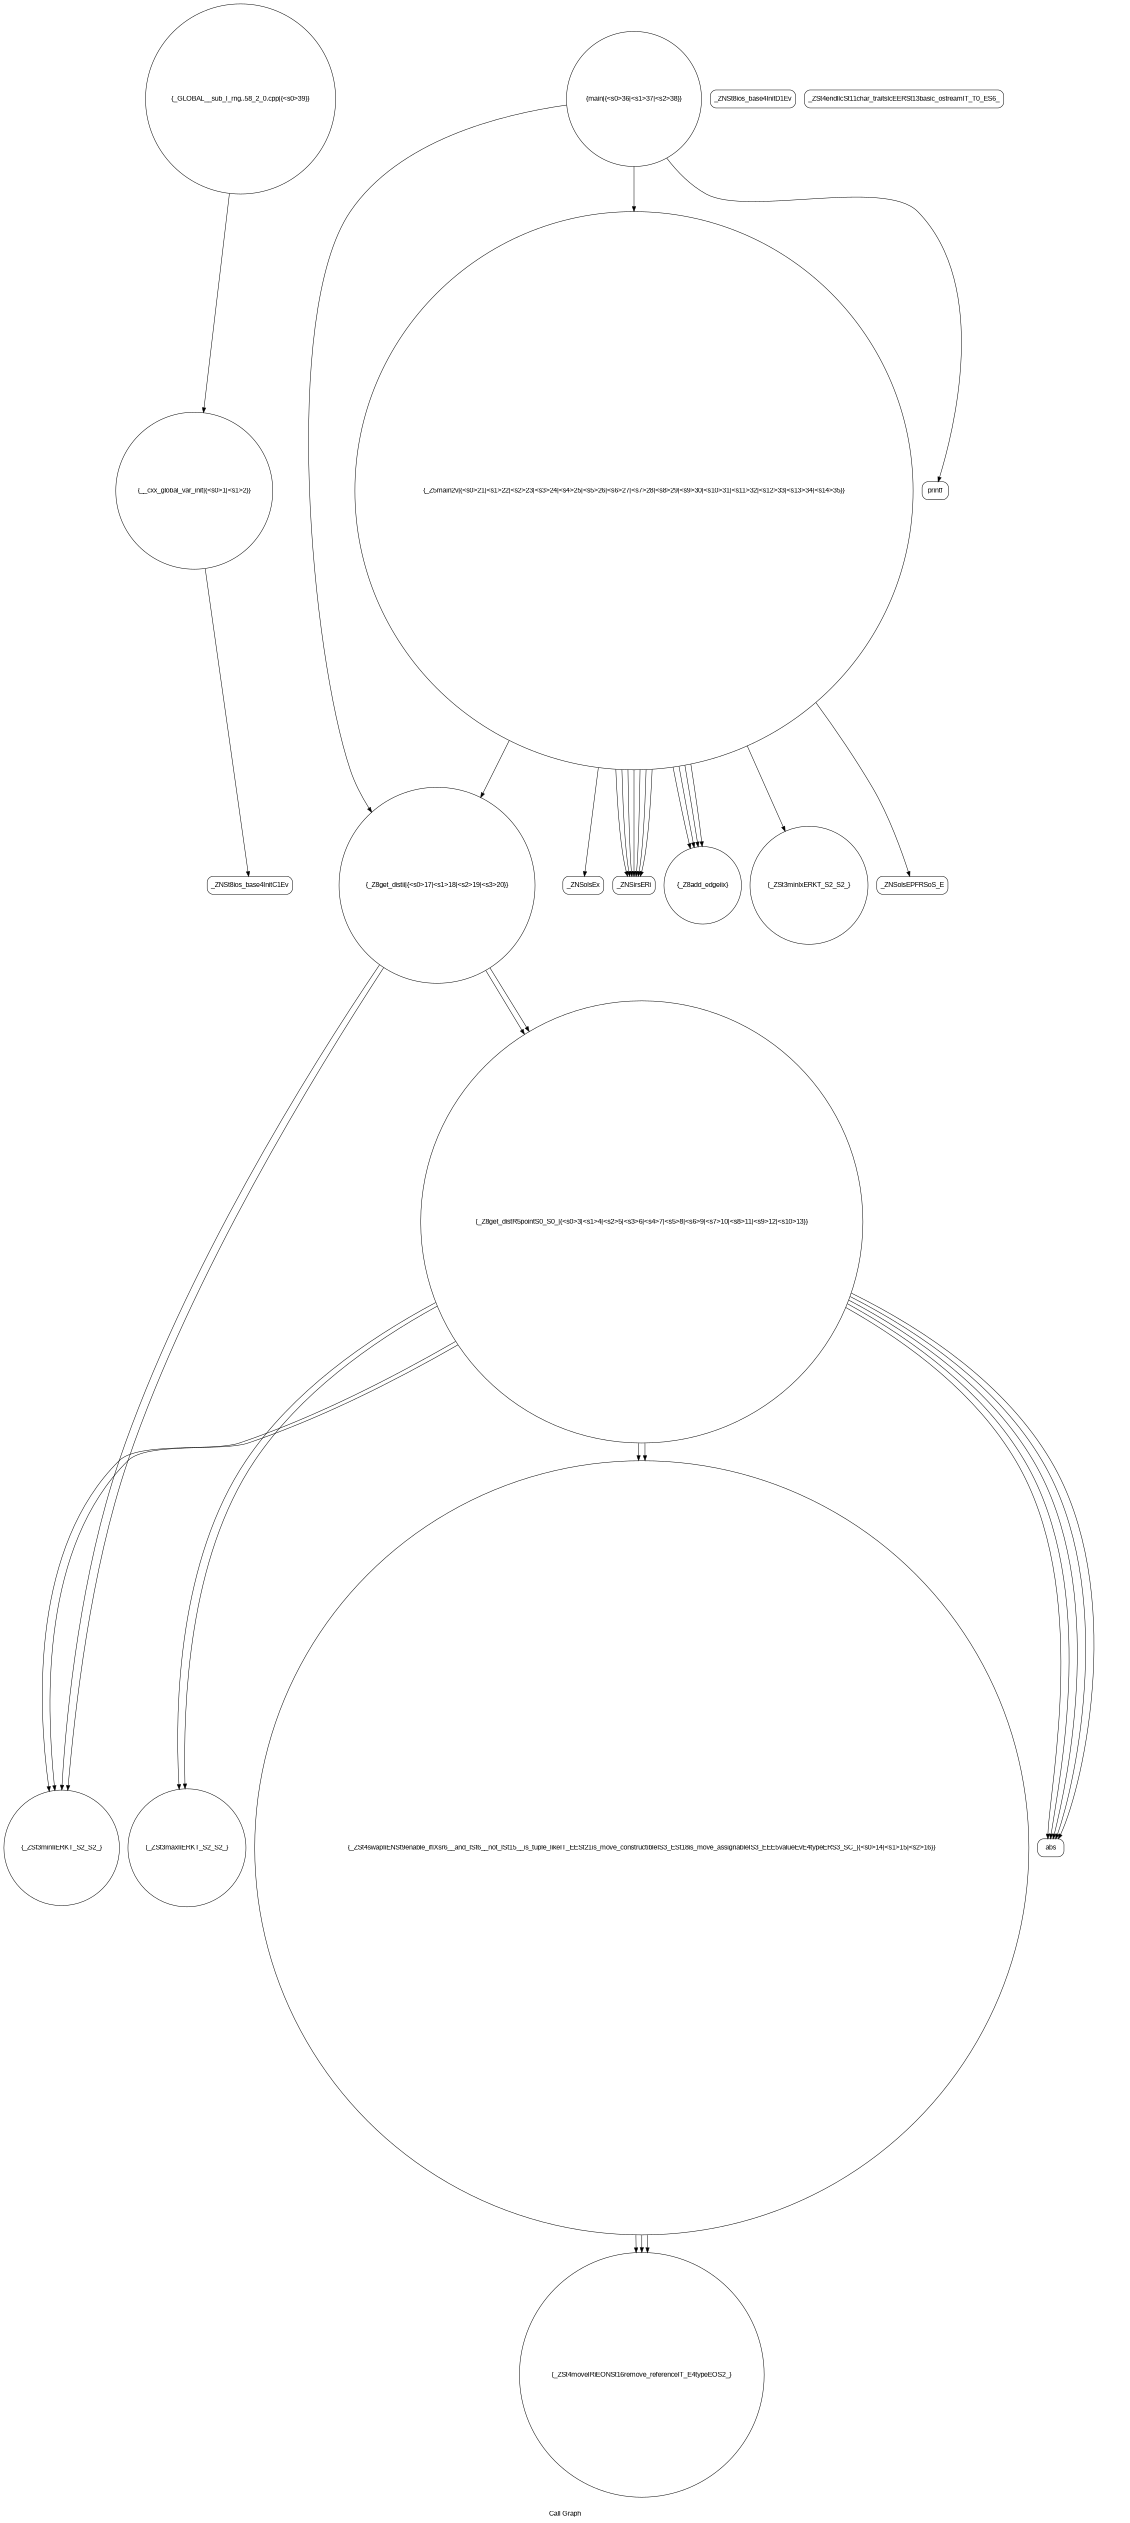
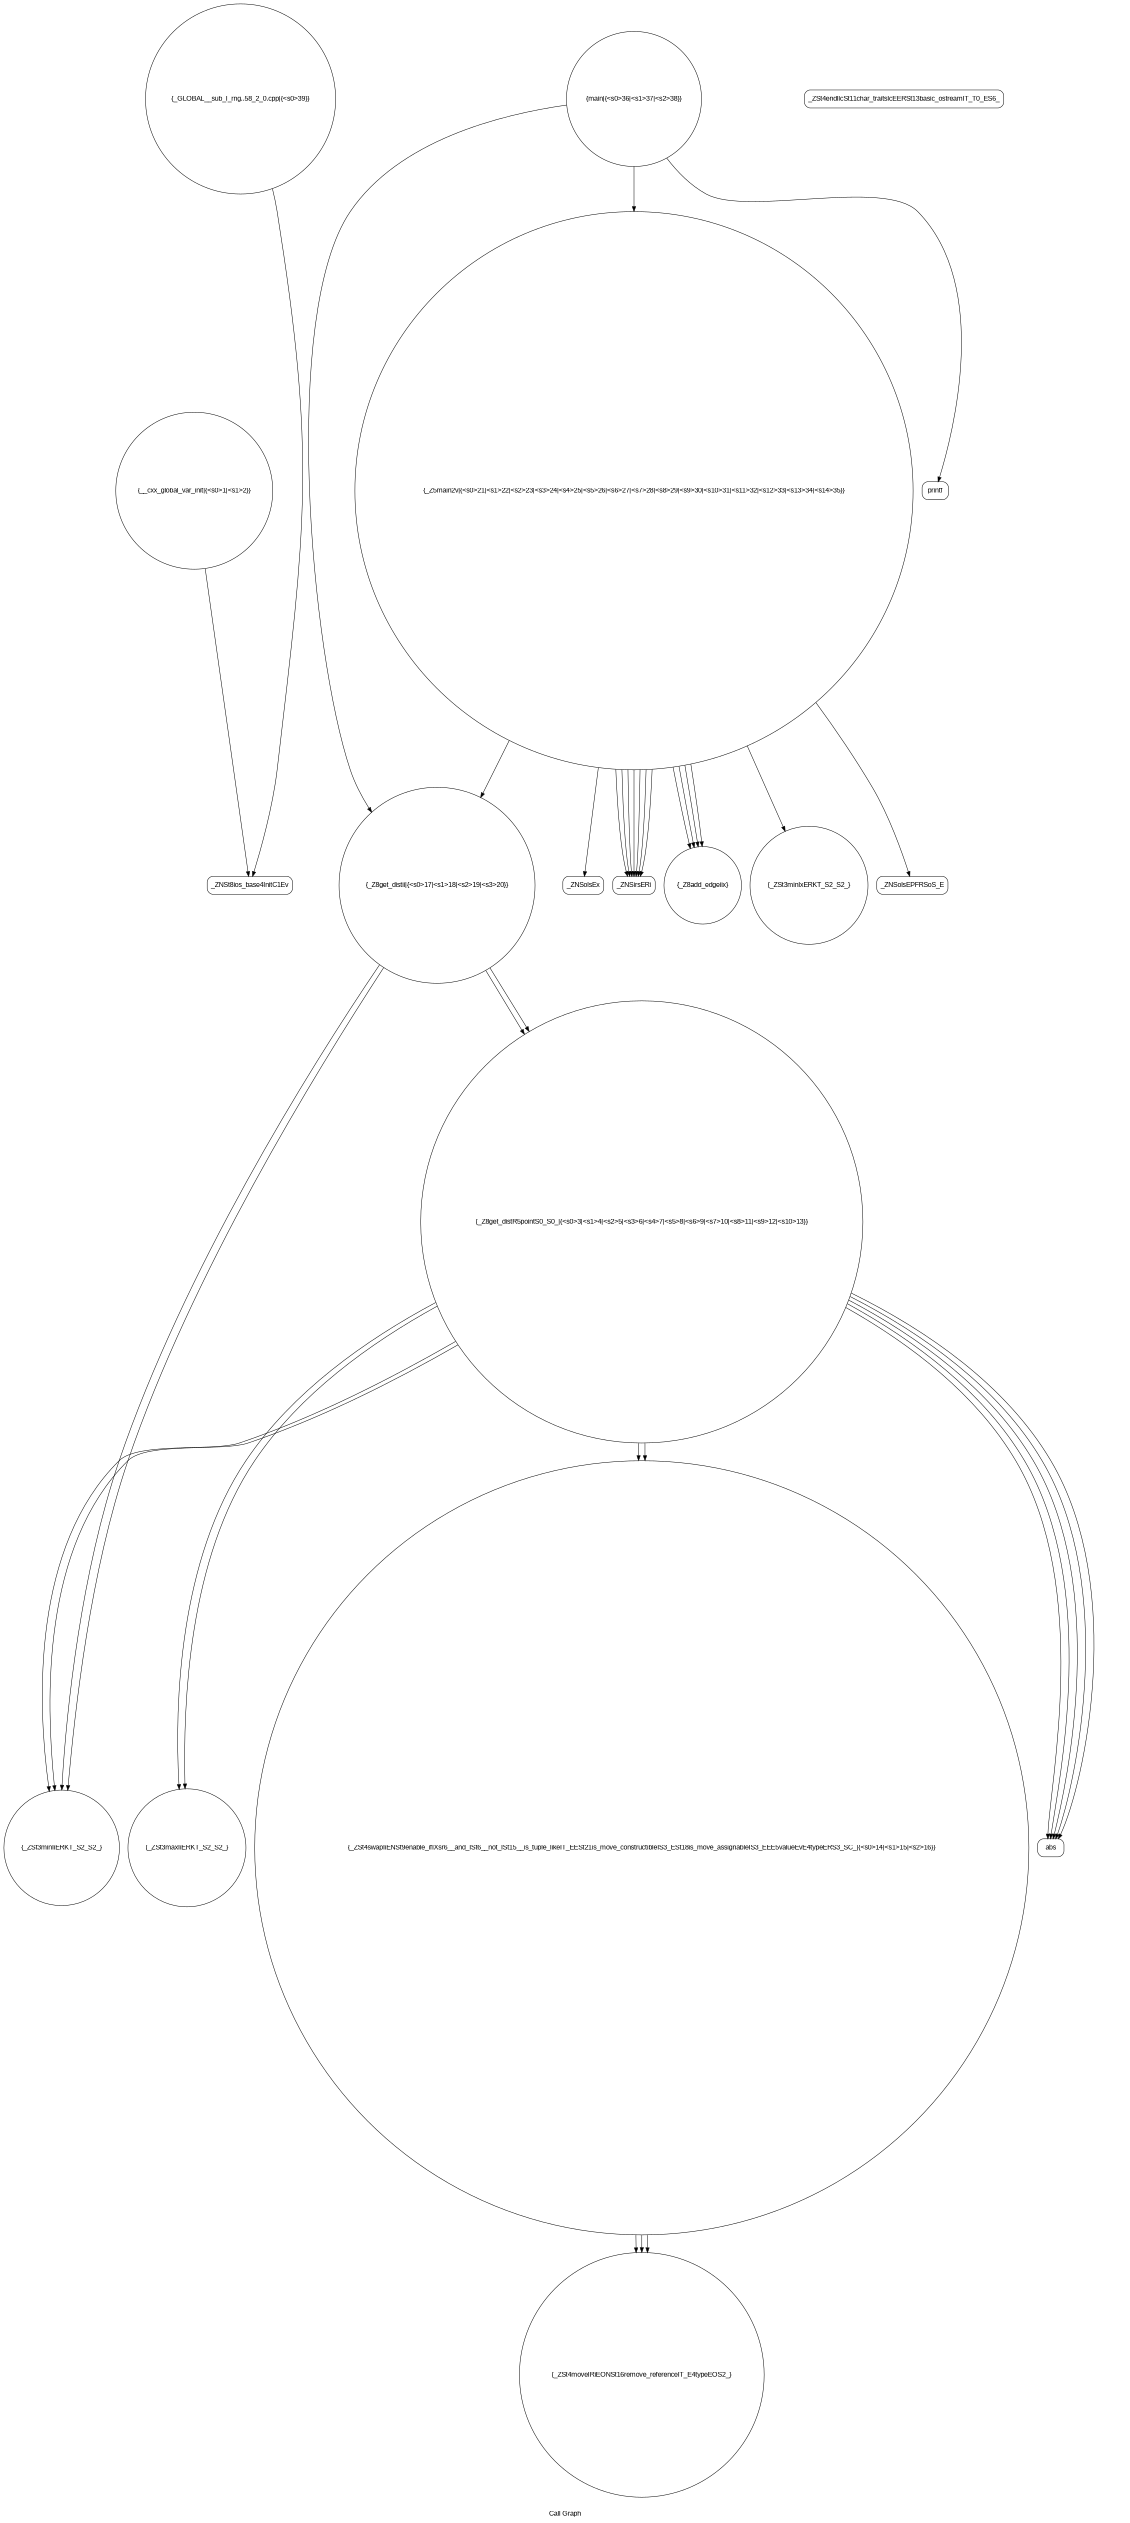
node "_ZNSt8ios_base4InitD1Ev": removed
edge "{_GLOBAL__sub_I_rng..58_2_0.cpp|{<s0>39}}" -> "{__cxx_global_var_init|{<s0>1|<s1>2}}": now "{_GLOBAL__sub_I_rng..58_2_0.cpp|{<s0>39}}" -> "_ZNSt8ios_base4InitC1Ev"
